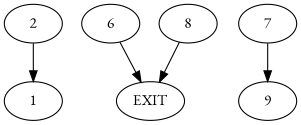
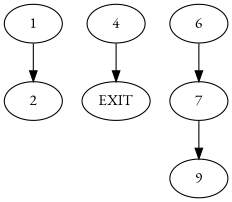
node "8": label "8" -> "4"
edge "2" -> "1": reversed
edge "6" -> "EXIT": now "6" -> "7"
